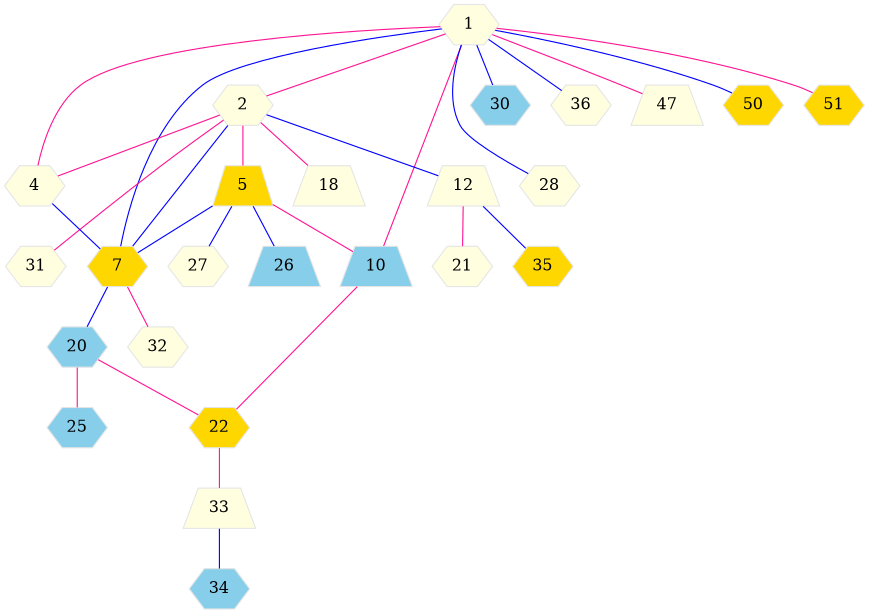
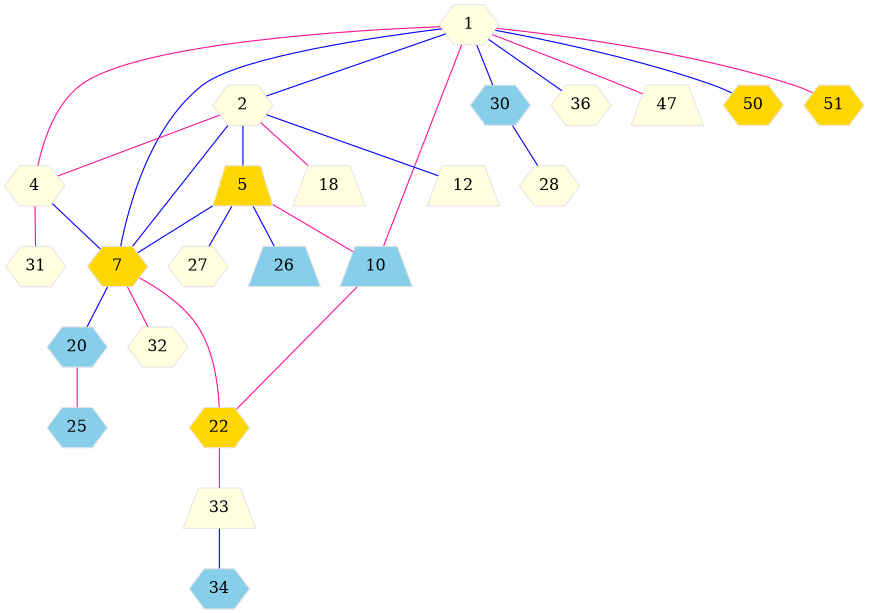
edge "1" -- "2": color deeppink -> blue
edge "1" -- "28": now "30" -- "28"
edge "2" -- "5": color deeppink -> blue
edge "2" -- "31": now "4" -- "31"
node "21": removed
node "35": removed
edge "20" -- "22": now "7" -- "22"
